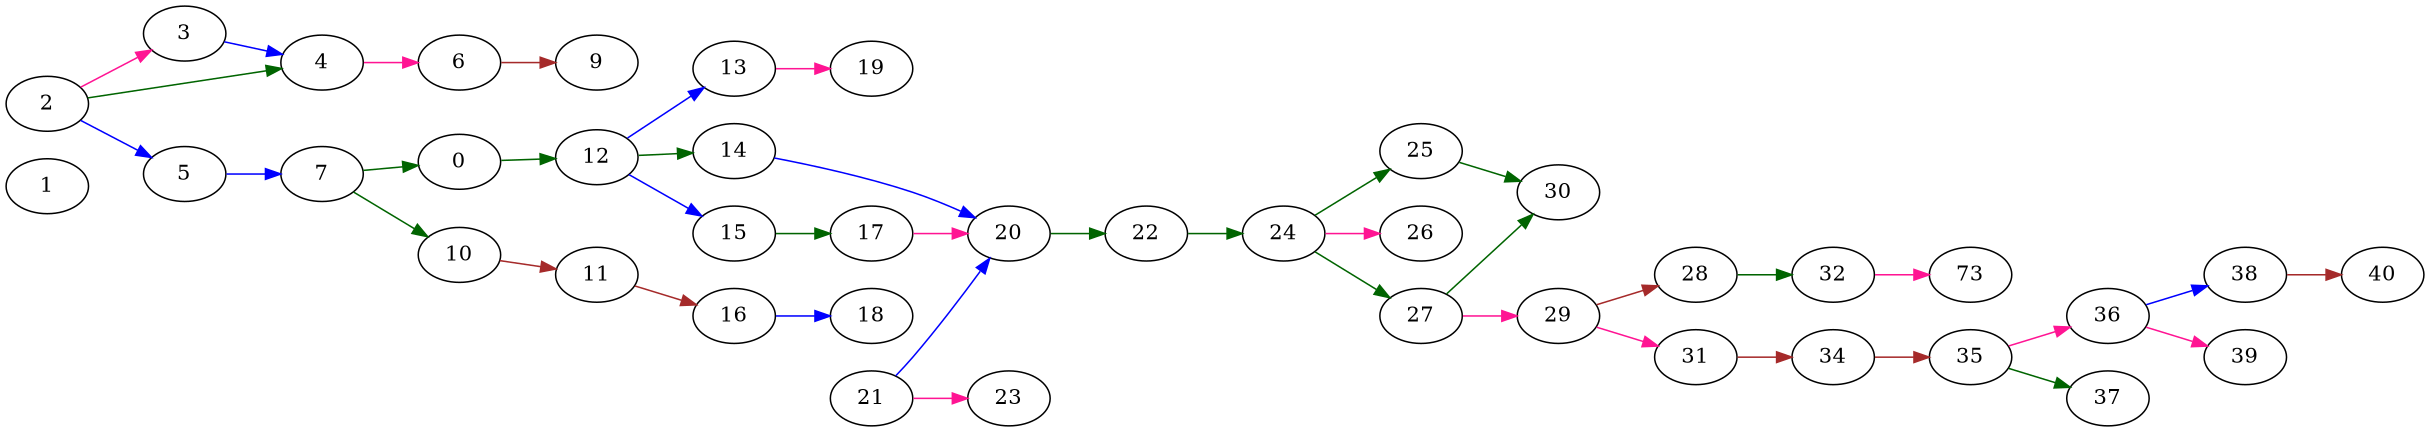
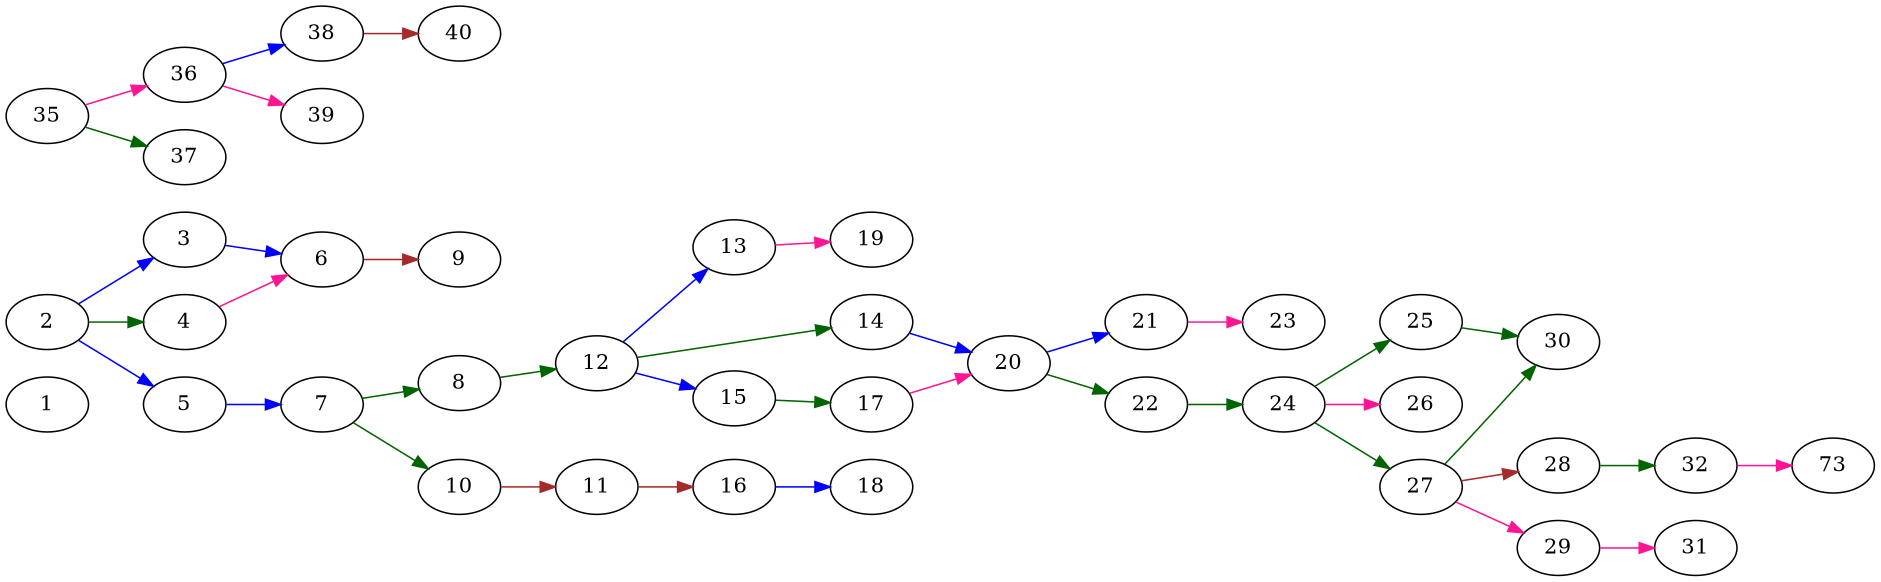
edge "3" -> "4": now "3" -> "6"
edge "2" -> "3": color deeppink -> blue
node "0": label "0" -> "8"
edge "29" -> "28": now "27" -> "28"
edge "21" -> "20": reversed
node "34": removed
